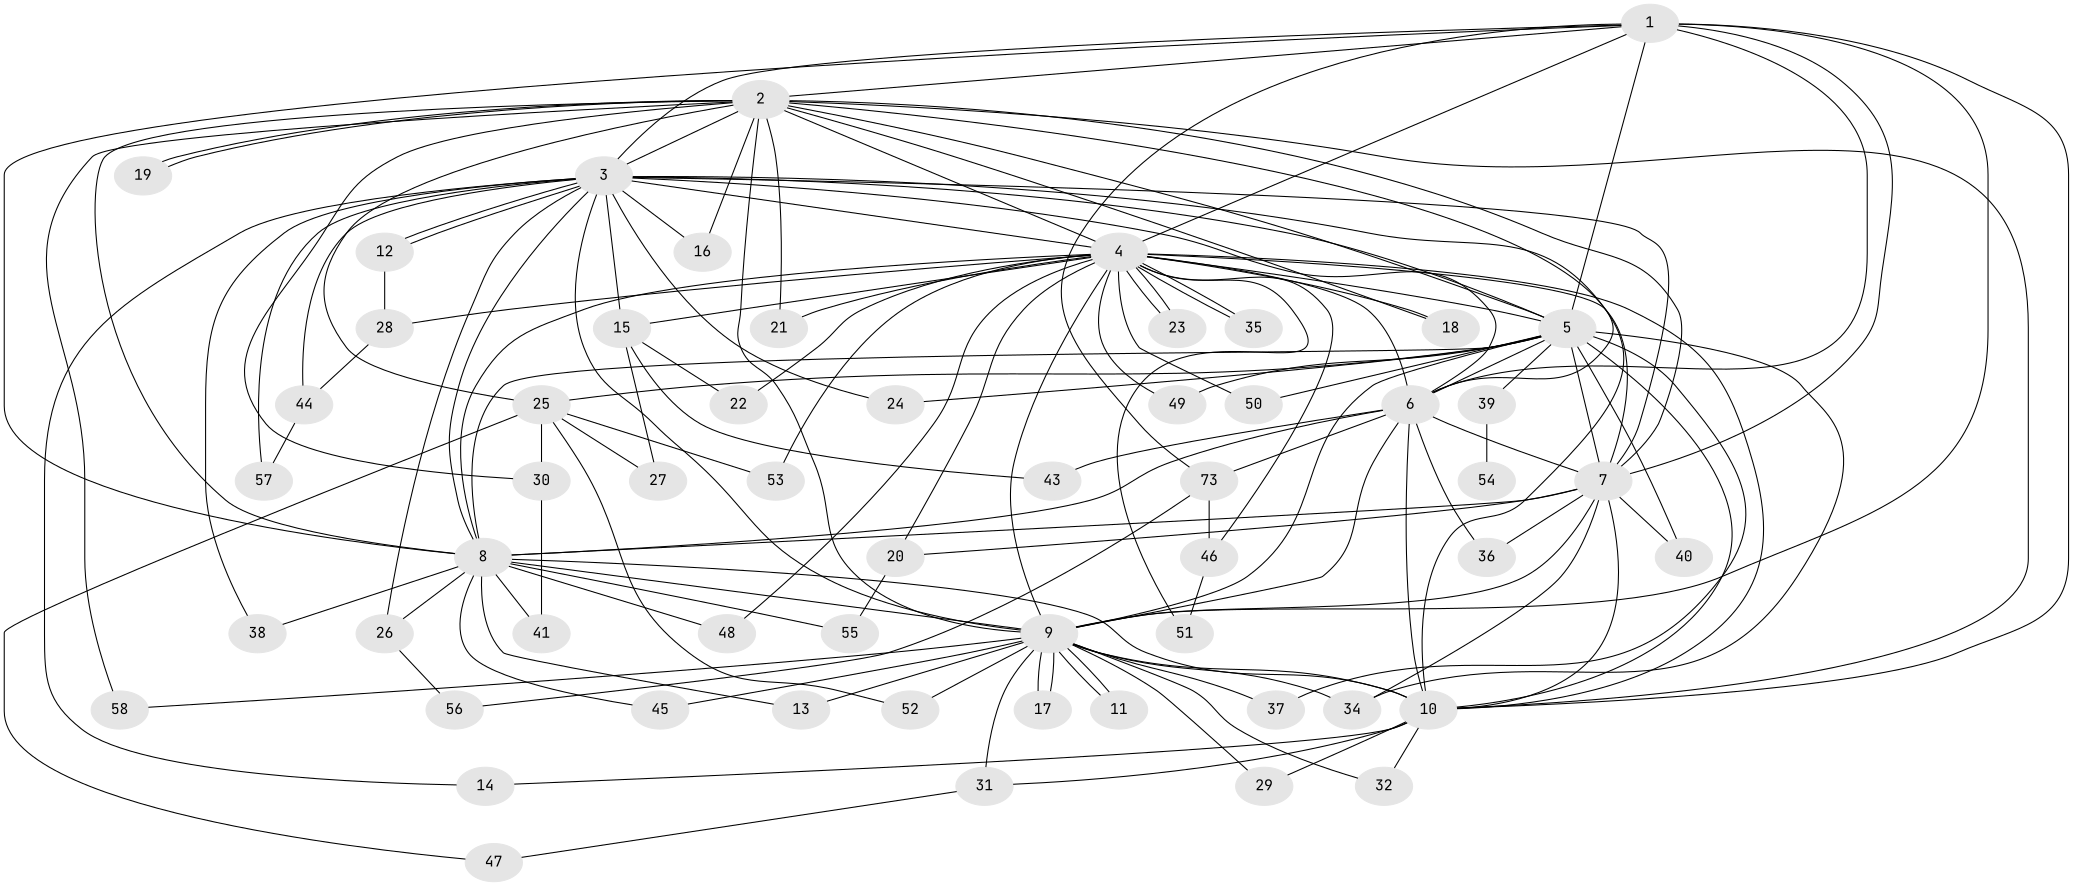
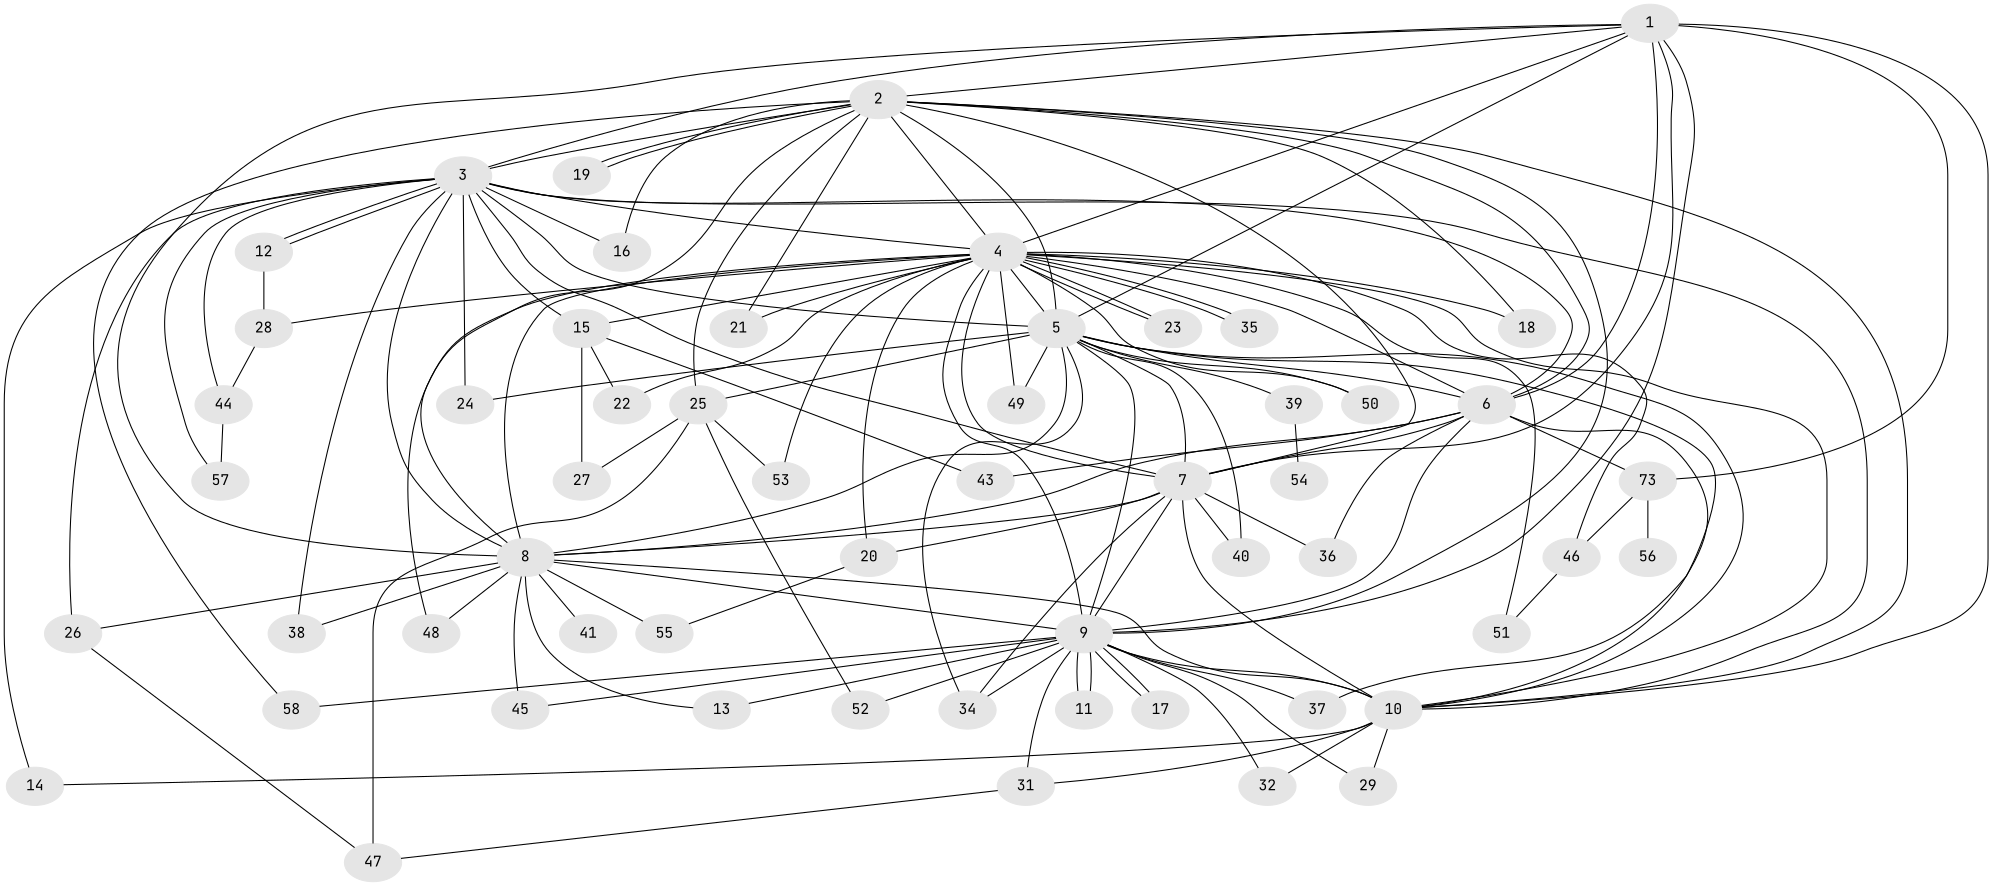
node "30": removed
edge "3" -- "9": removed
edge "26" -- "56": now "26" -- "47"
